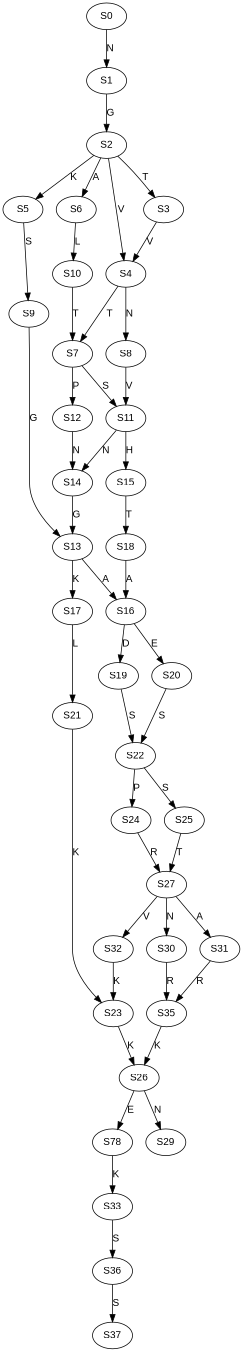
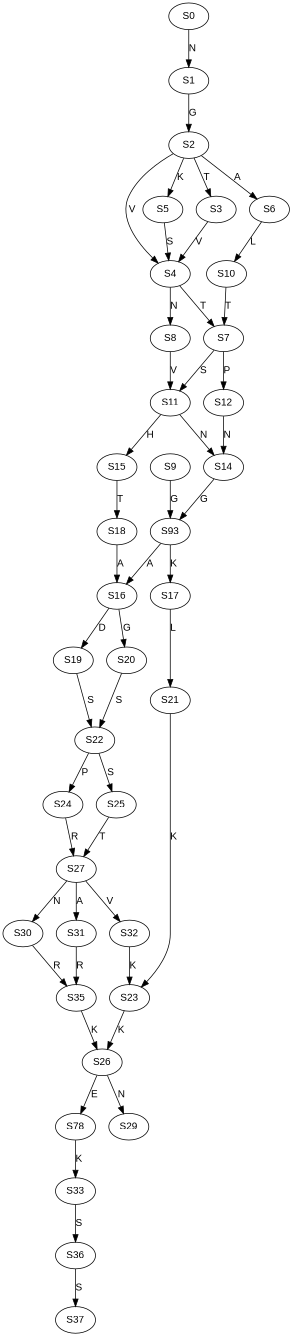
edge "S5" -> "S9": now "S5" -> "S4"
node "S13": label "S13" -> "S93"
edge "S16" -> "S20": label "E" -> "G"
